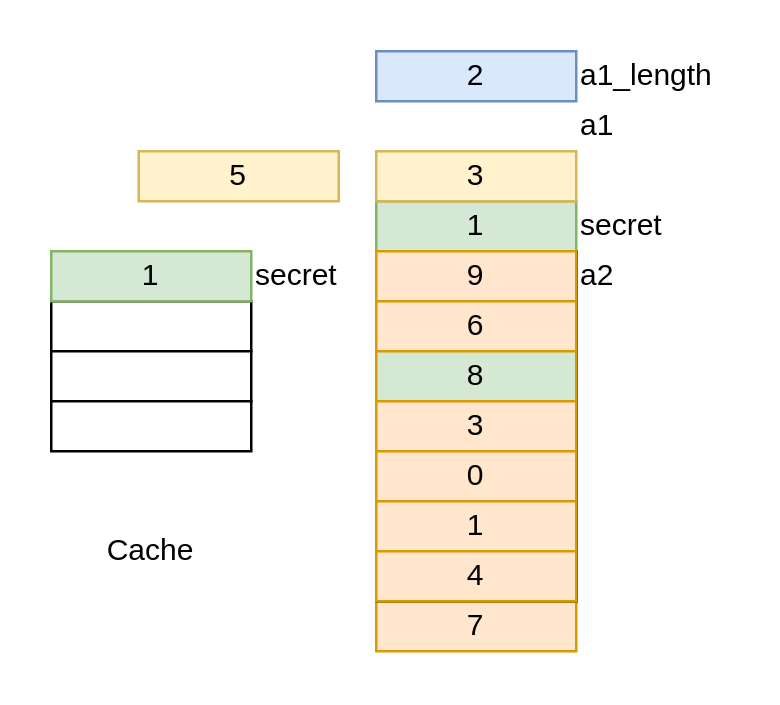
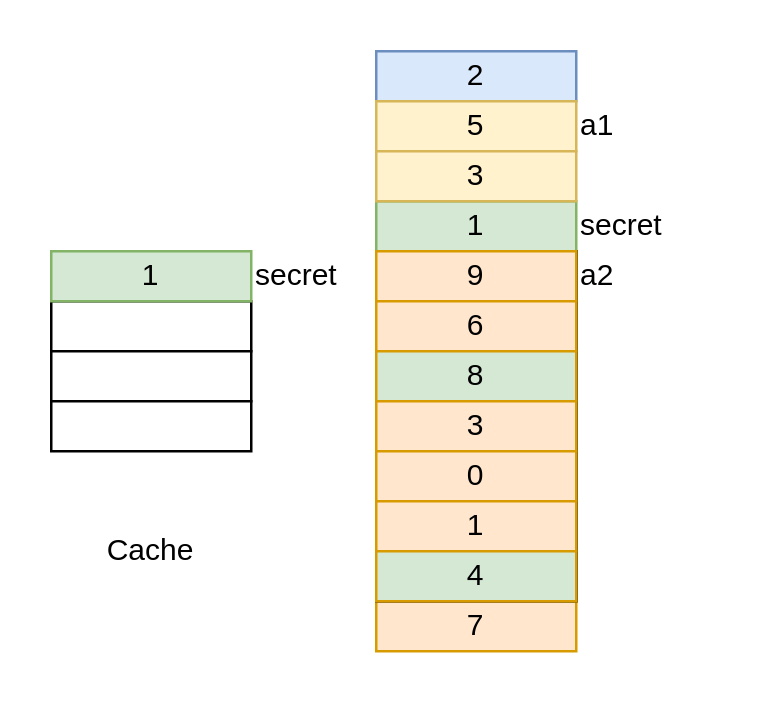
node "a1_length": removed
node "5": moved (239, 176) -> (476, 126)
node "4": fillcolor #ffe6cc -> #d5e8d4
